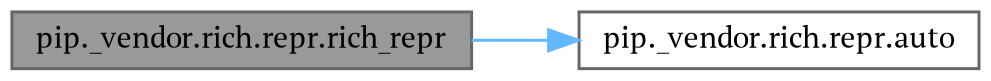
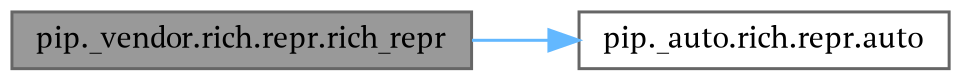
node "pip._vendor.rich.repr.auto": label "pip._vendor.rich.repr.auto" -> "pip._auto.rich.repr.auto"
